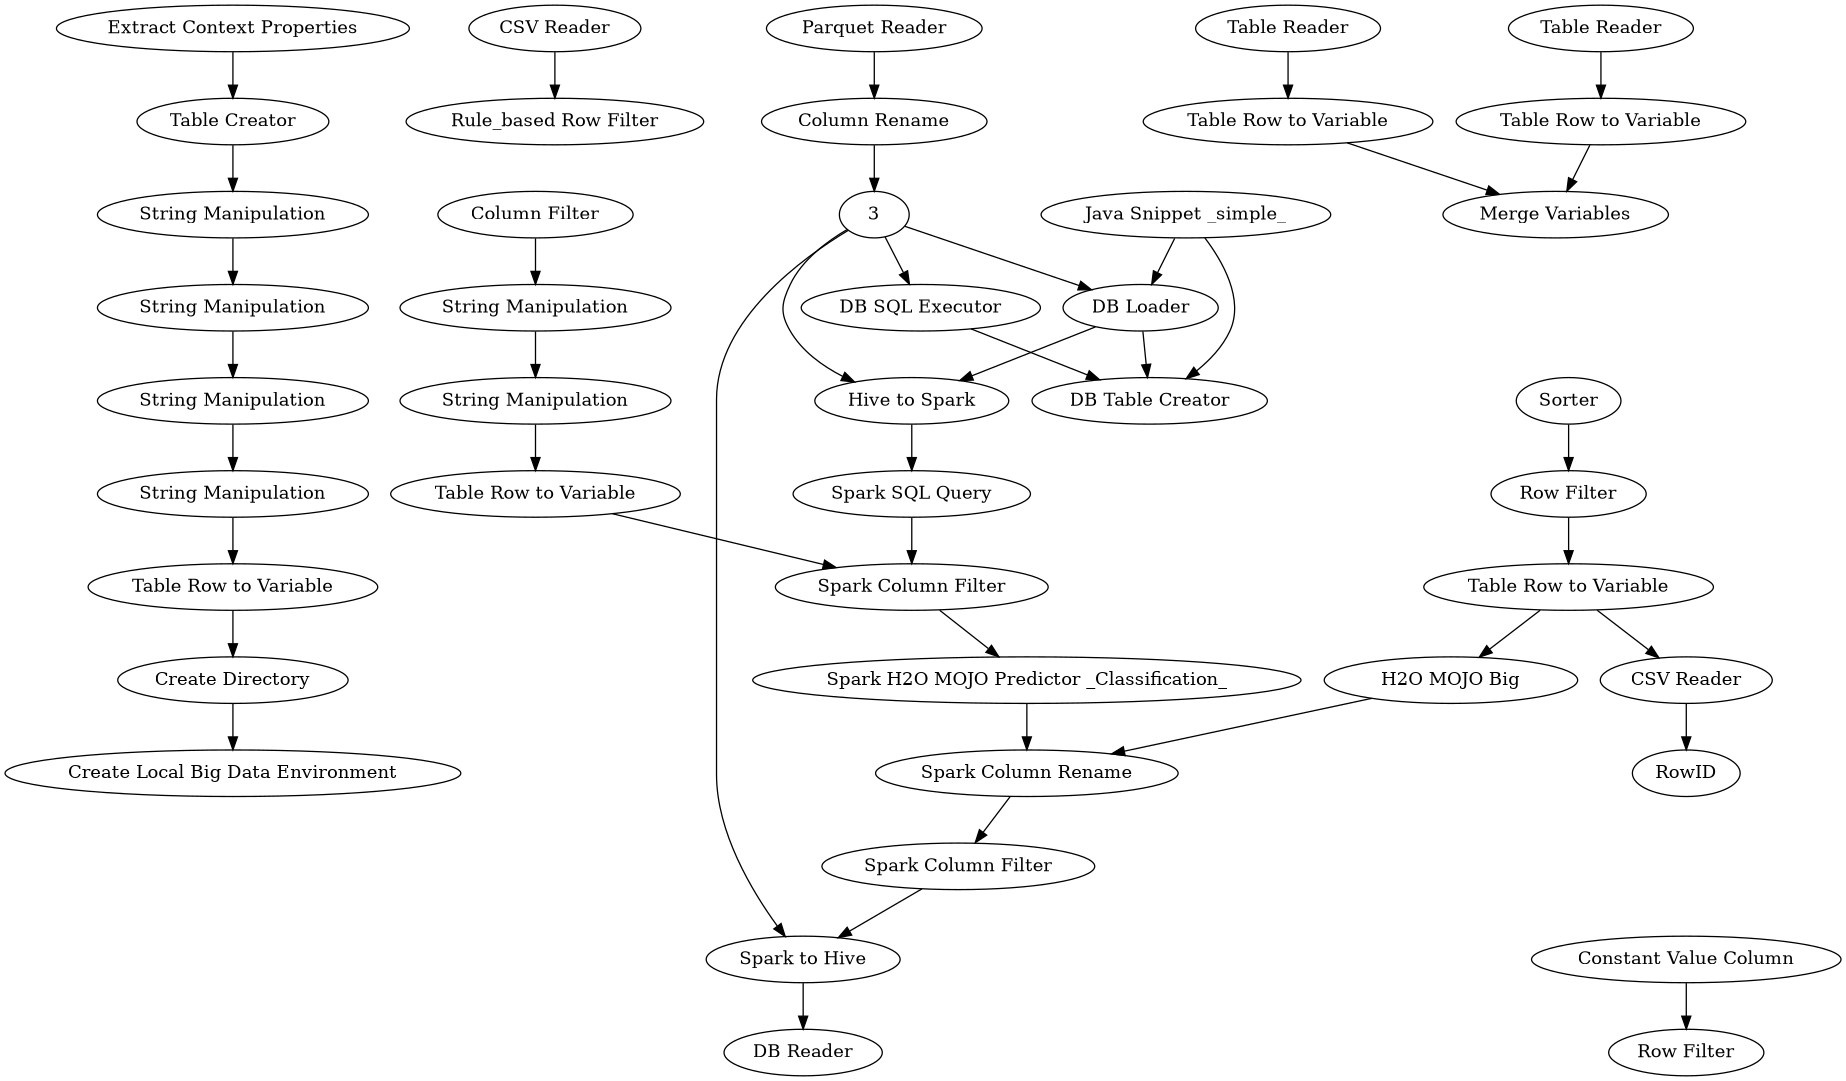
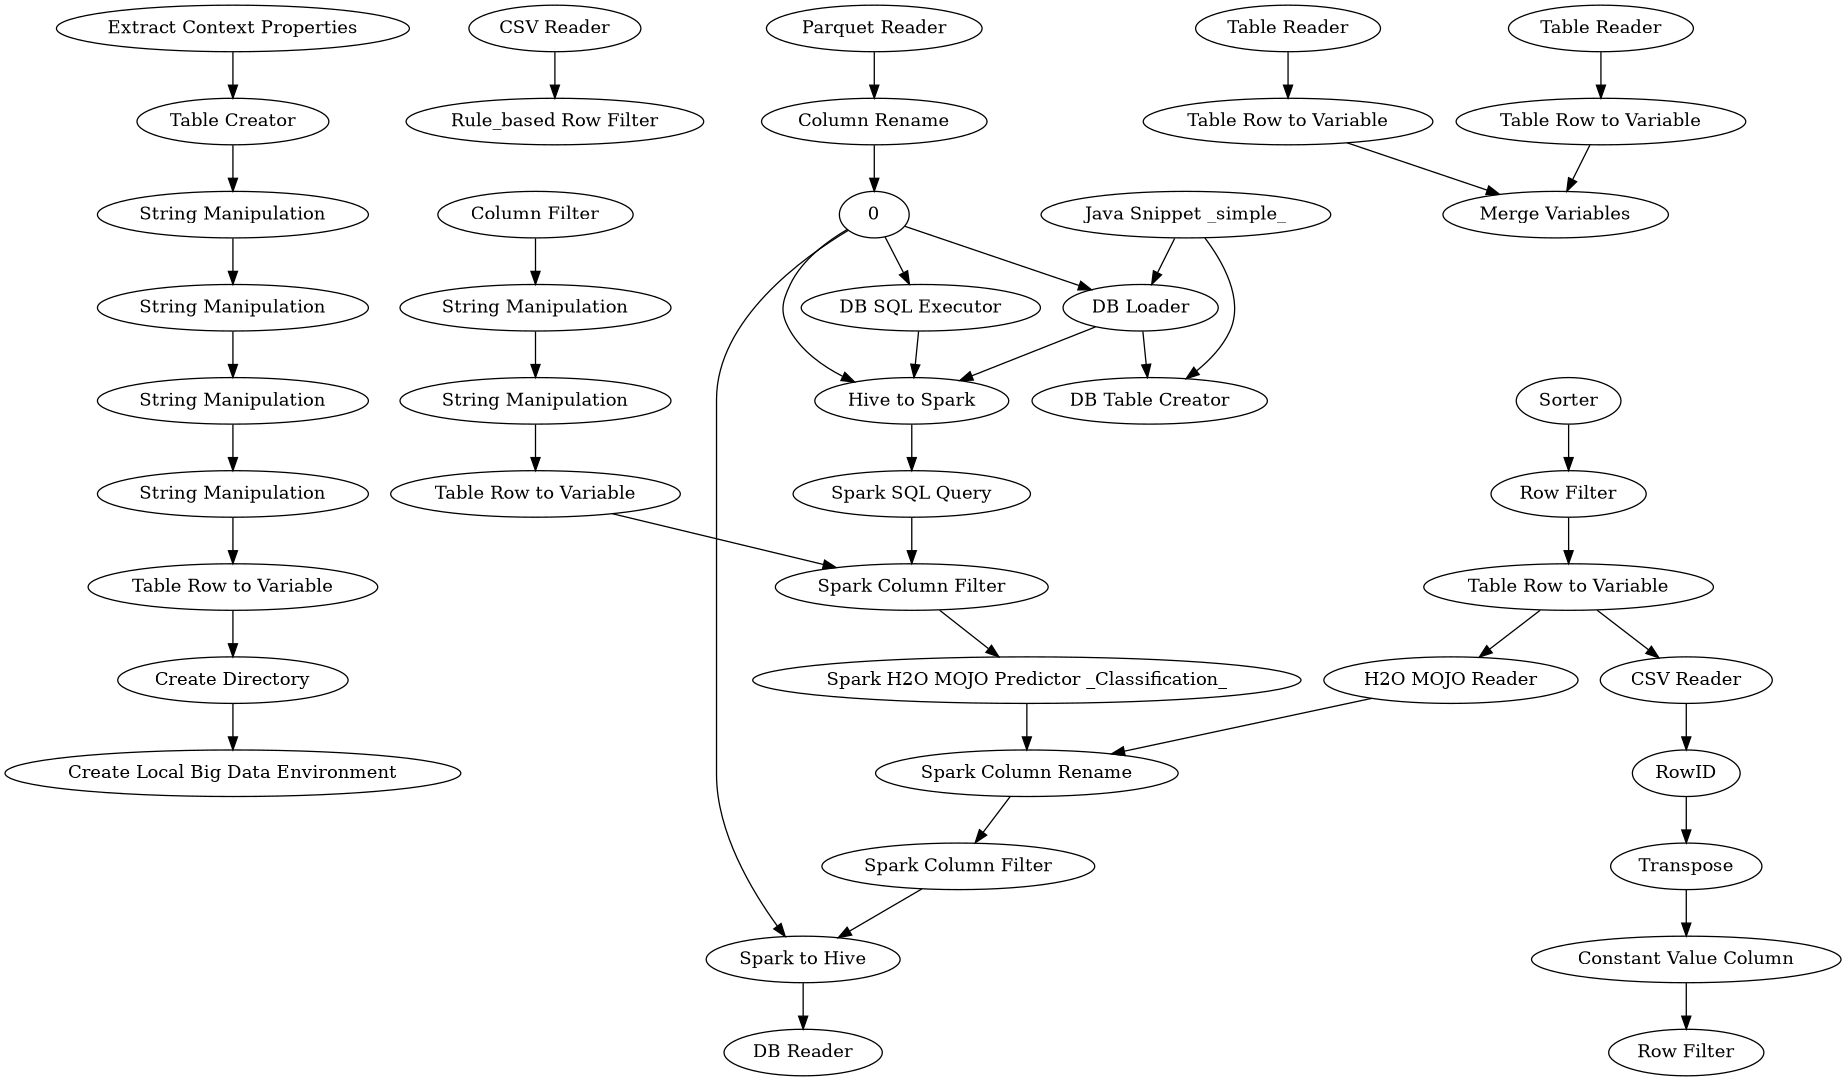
node "3": label "3" -> "0"
edge "DB SQL Executor" -> "DB Table Creator": now "DB SQL Executor" -> "Hive to Spark"
node "H2O MOJO Big": label "H2O MOJO Big" -> "H2O MOJO Reader"
node "Transpose": added
